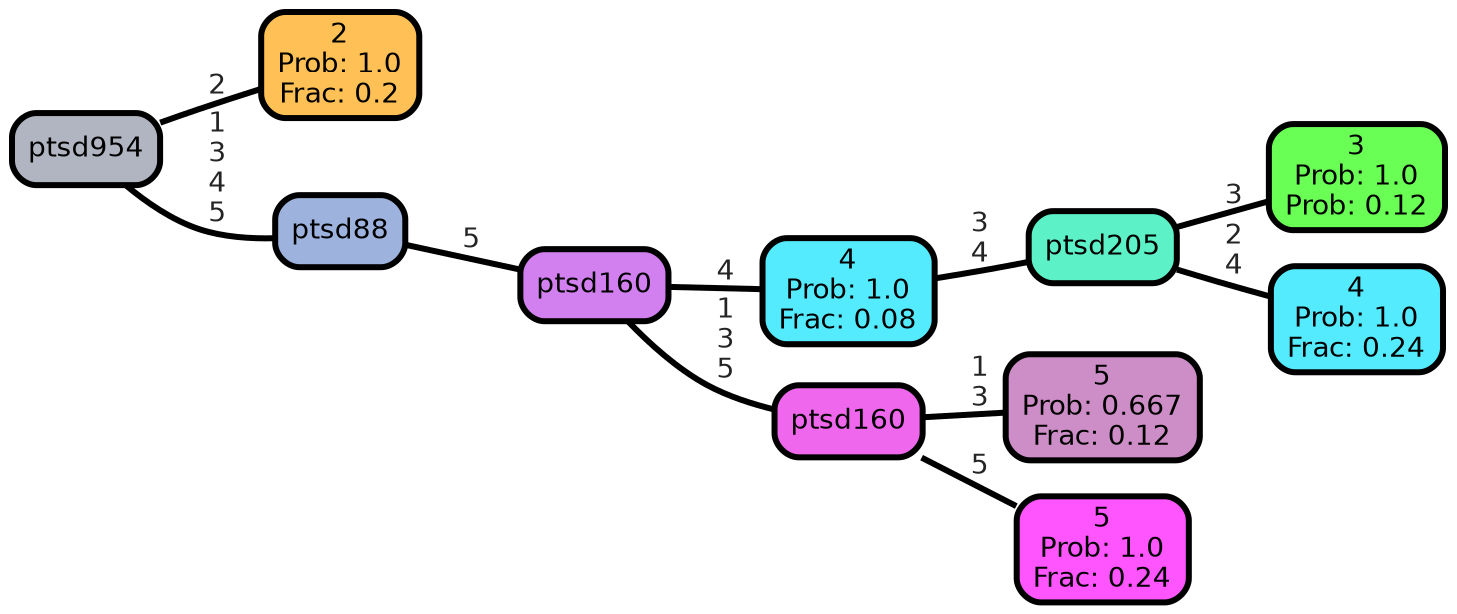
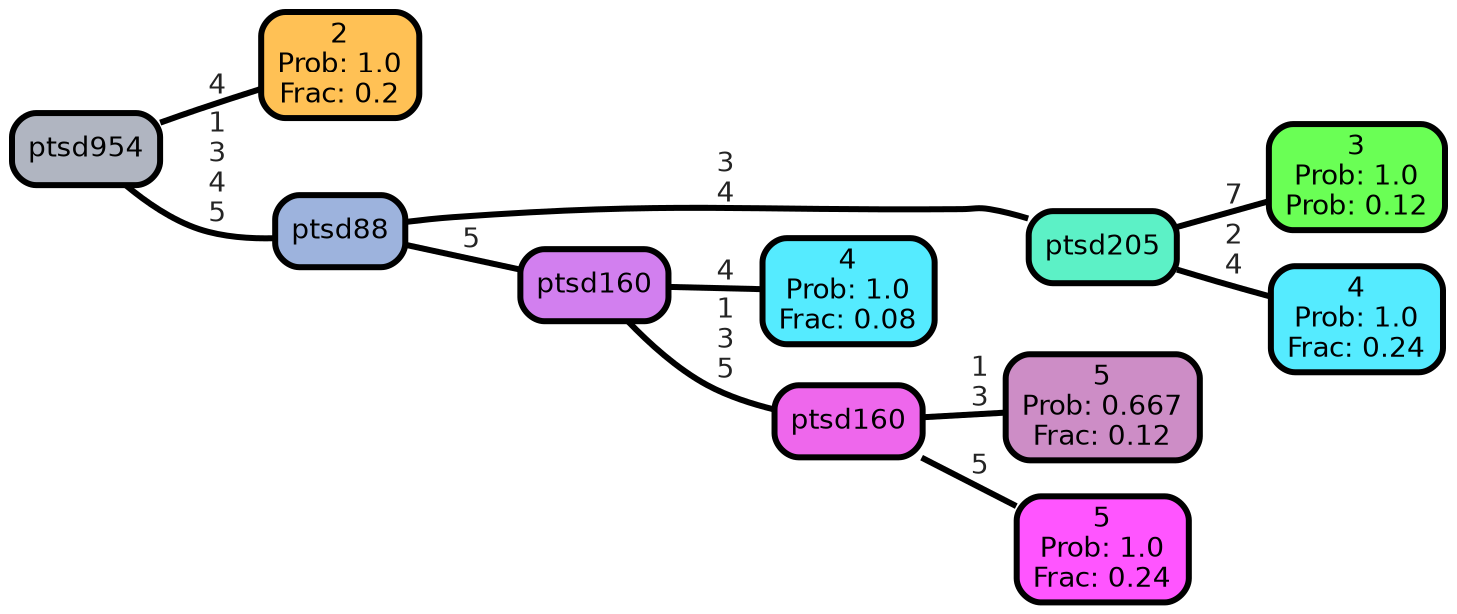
edge "2 Prob: 1.0 Frac: 0.2" -- "ptsd954": label " 2" -> " 4"
edge "3 Prob: 1.0 Prob: 0.12" -- "ptsd205": label " 3" -> " 7"
edge "ptsd205" -- "4 Prob: 1.0 Frac: 0.08": now "ptsd205" -- "ptsd88"
